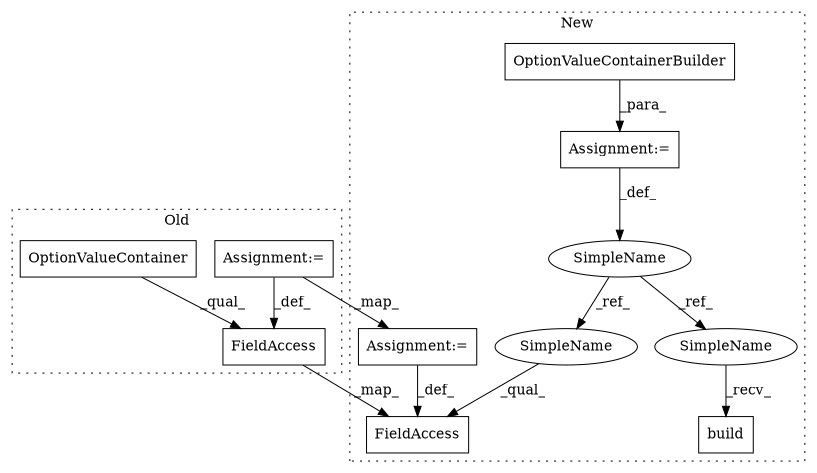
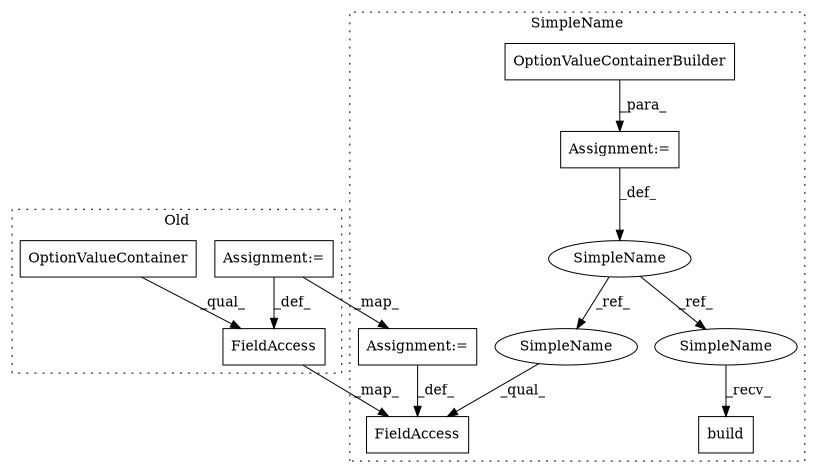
cluster "New": label "New" -> "SimpleName"
